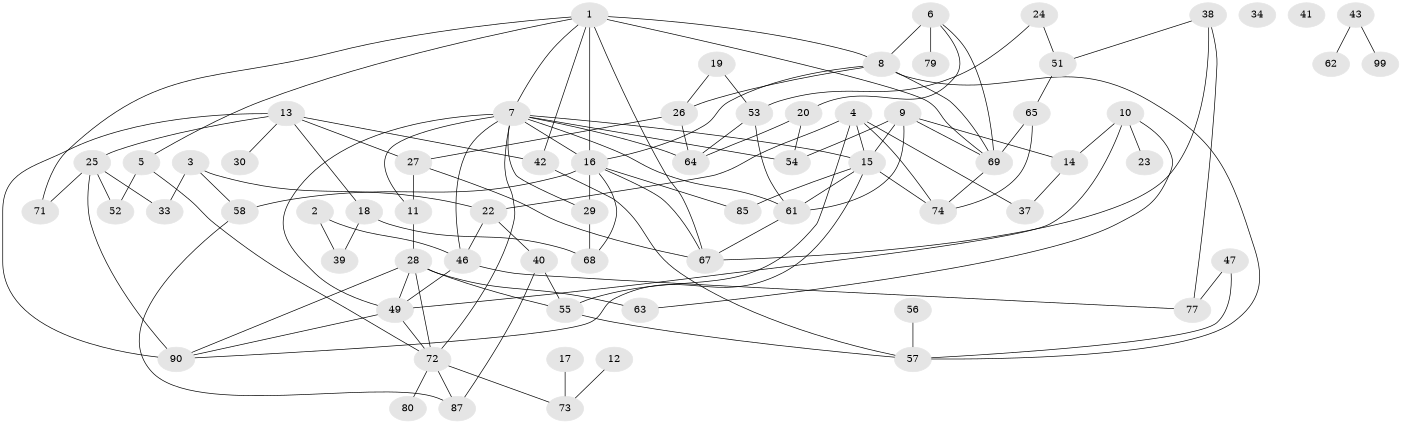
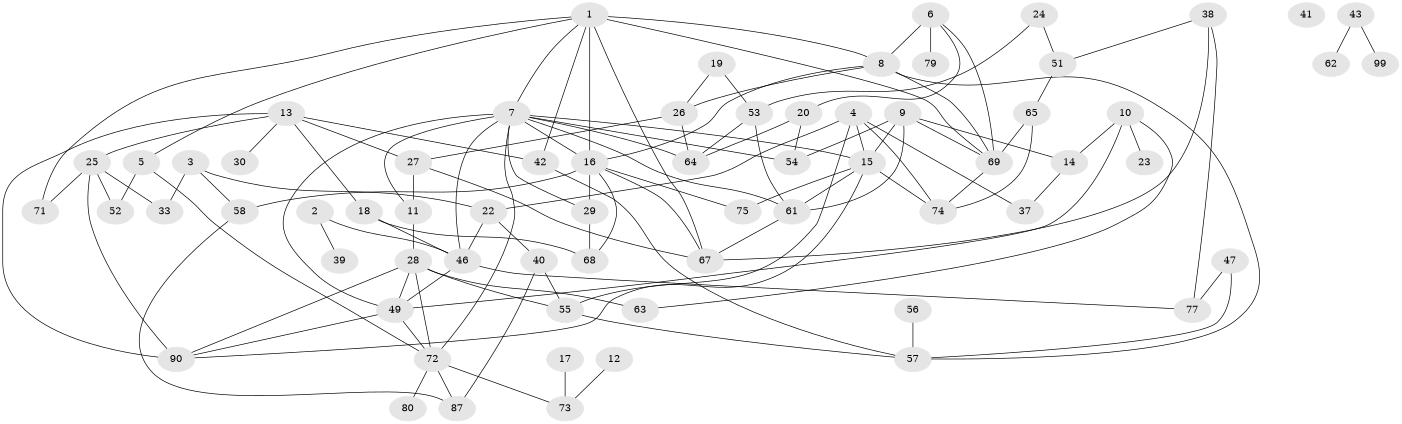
node "34": removed
node "85": label "85" -> "75"
edge "18" -- "39": now "18" -- "46"
